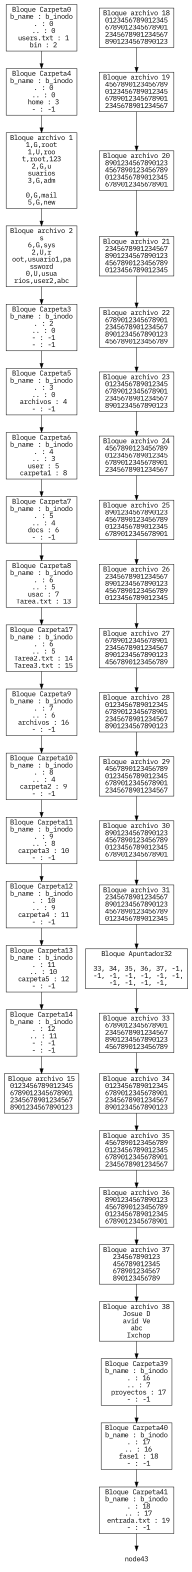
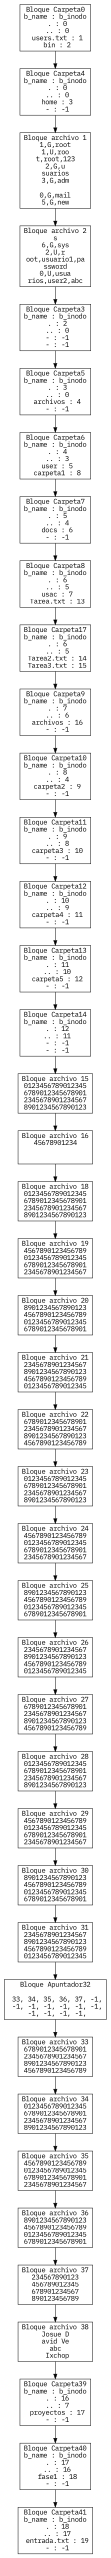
node "Bloque archivo 16 45678901234": added
node "node43": removed
